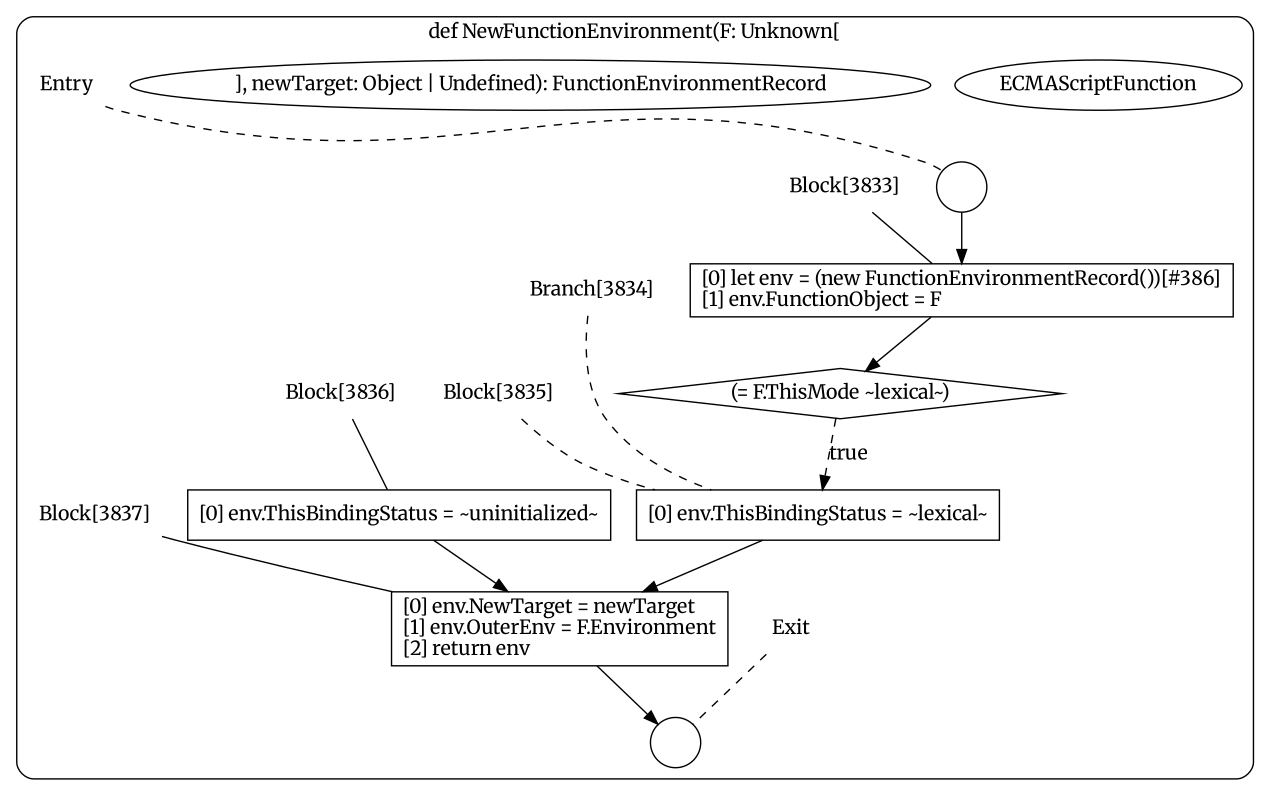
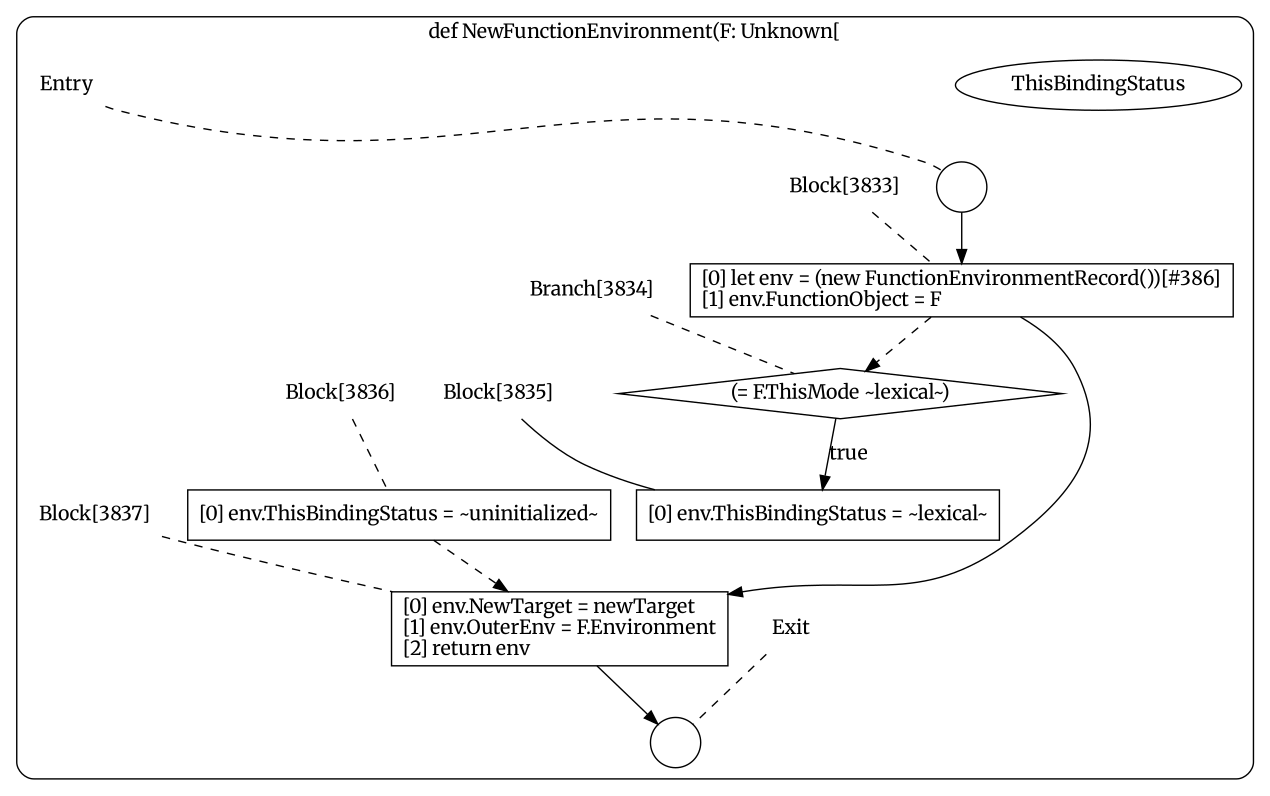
node "], newTarget: Object | Undefined): FunctionEnvironmentRecord": removed
node "ECMAScriptFunction": label "ECMAScriptFunction" -> "ThisBindingStatus"
edge "Block[3833]" -- "[0] let env = (new FunctionEnvironmentRecord())[#386]": style solid -> dashed
edge "[0] let env = (new FunctionEnvironmentRecord())[#386]" -> "(= F.ThisMode ~lexical~)": style solid -> dashed
edge "Branch[3834]" -- "[0] env.ThisBindingStatus = ~lexical~": now "Branch[3834]" -- "(= F.ThisMode ~lexical~)"
edge "(= F.ThisMode ~lexical~)" -> "[0] env.ThisBindingStatus = ~lexical~": style dashed -> solid
edge "Block[3836]" -- "[0] env.ThisBindingStatus = ~uninitialized~": style solid -> dashed
edge "Block[3835]" -- "[0] env.ThisBindingStatus = ~lexical~": style dashed -> solid
edge "[0] env.ThisBindingStatus = ~uninitialized~" -> "[0] env.NewTarget = newTarget": style solid -> dashed
edge "[0] env.ThisBindingStatus = ~lexical~" -> "[0] env.NewTarget = newTarget": now "[0] let env = (new FunctionEnvironmentRecord())[#386]" -> "[0] env.NewTarget = newTarget"
edge "Block[3837]" -- "[0] env.NewTarget = newTarget": style solid -> dashed
